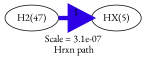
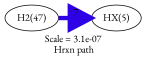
edge "H2(47)" -> "HX(5)": label " 1" -> " 7"
